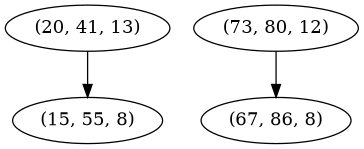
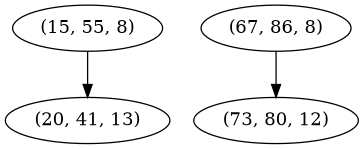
edge "(20, 41, 13)" -> "(15, 55, 8)": reversed
edge "(73, 80, 12)" -> "(67, 86, 8)": reversed
